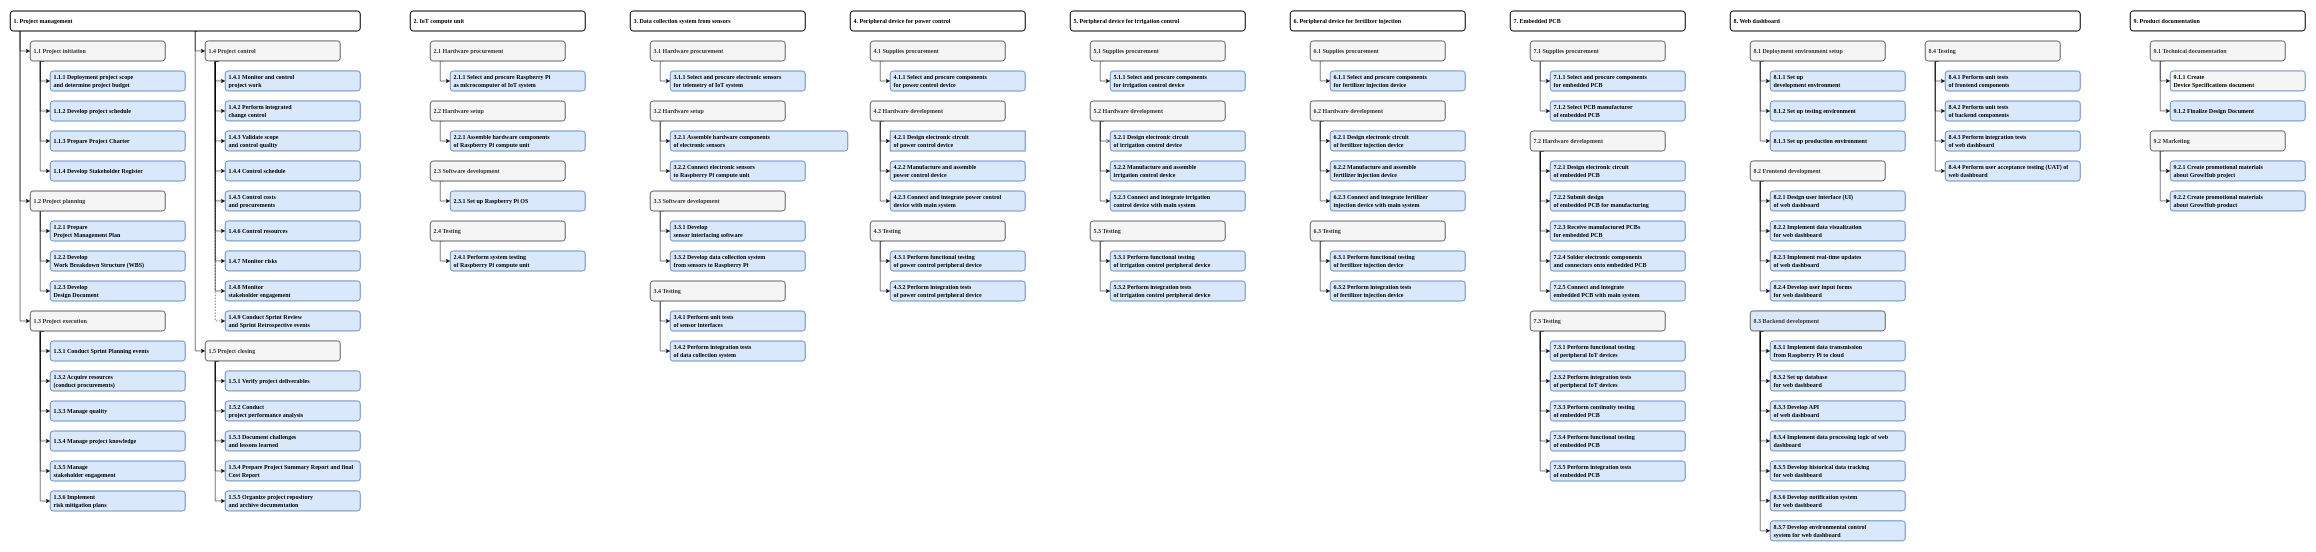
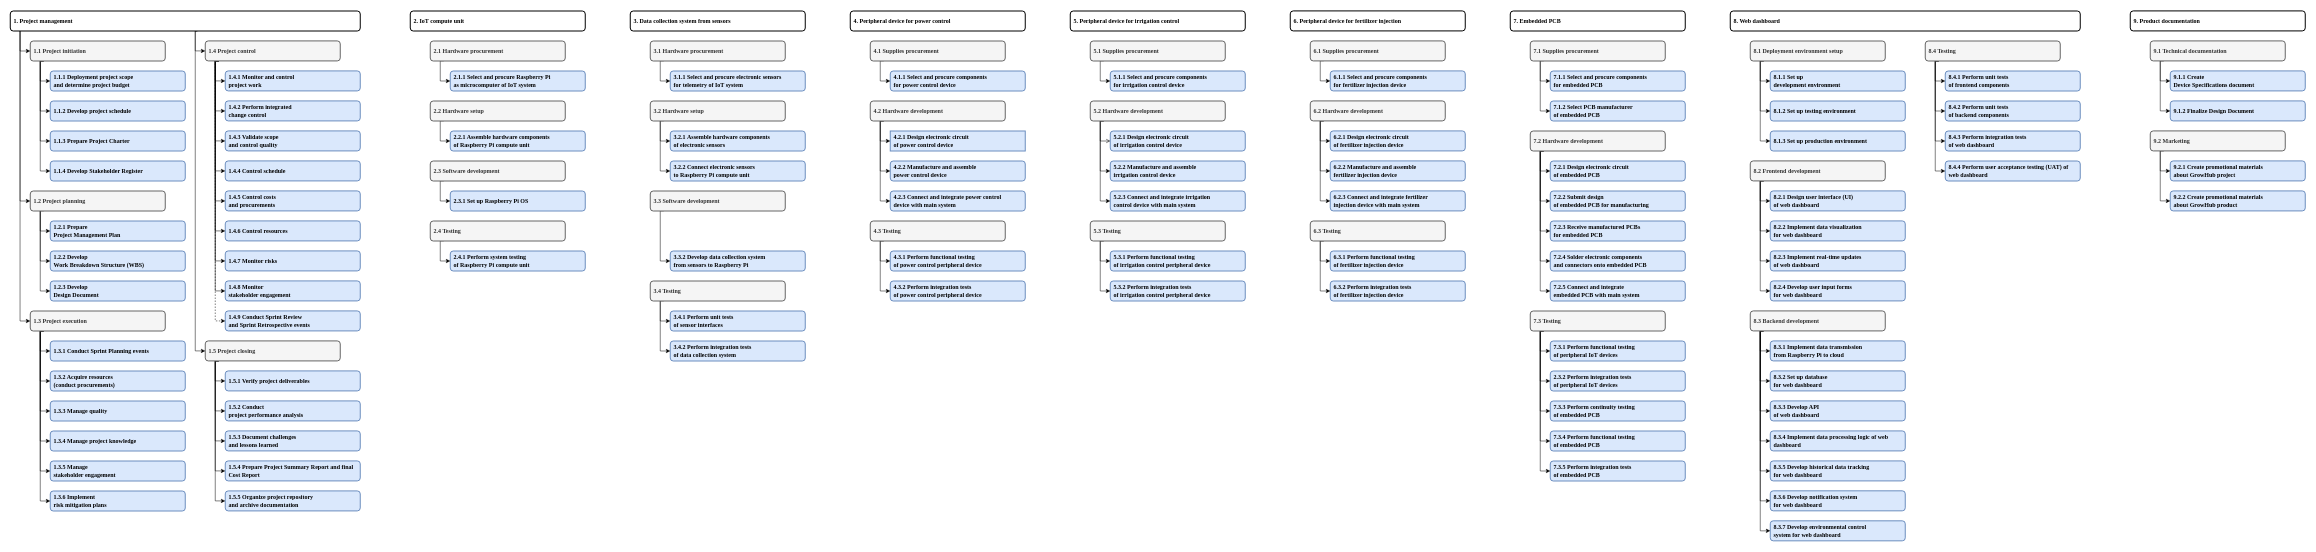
node "9.1.1 Create Device Specifications document": fillcolor #f5f5f5 -> #dae8fc
node "3.2.1 Assemble hardware components of electronic sensors": size 178x20 -> 135x20
edge "3.3 Software development" -> "3.3.1 Develop sensor interfacing software": removed
node "3.3.1 Develop sensor interfacing software": removed
node "8.3 Backend development": fillcolor #dae8fc -> #f5f5f5
